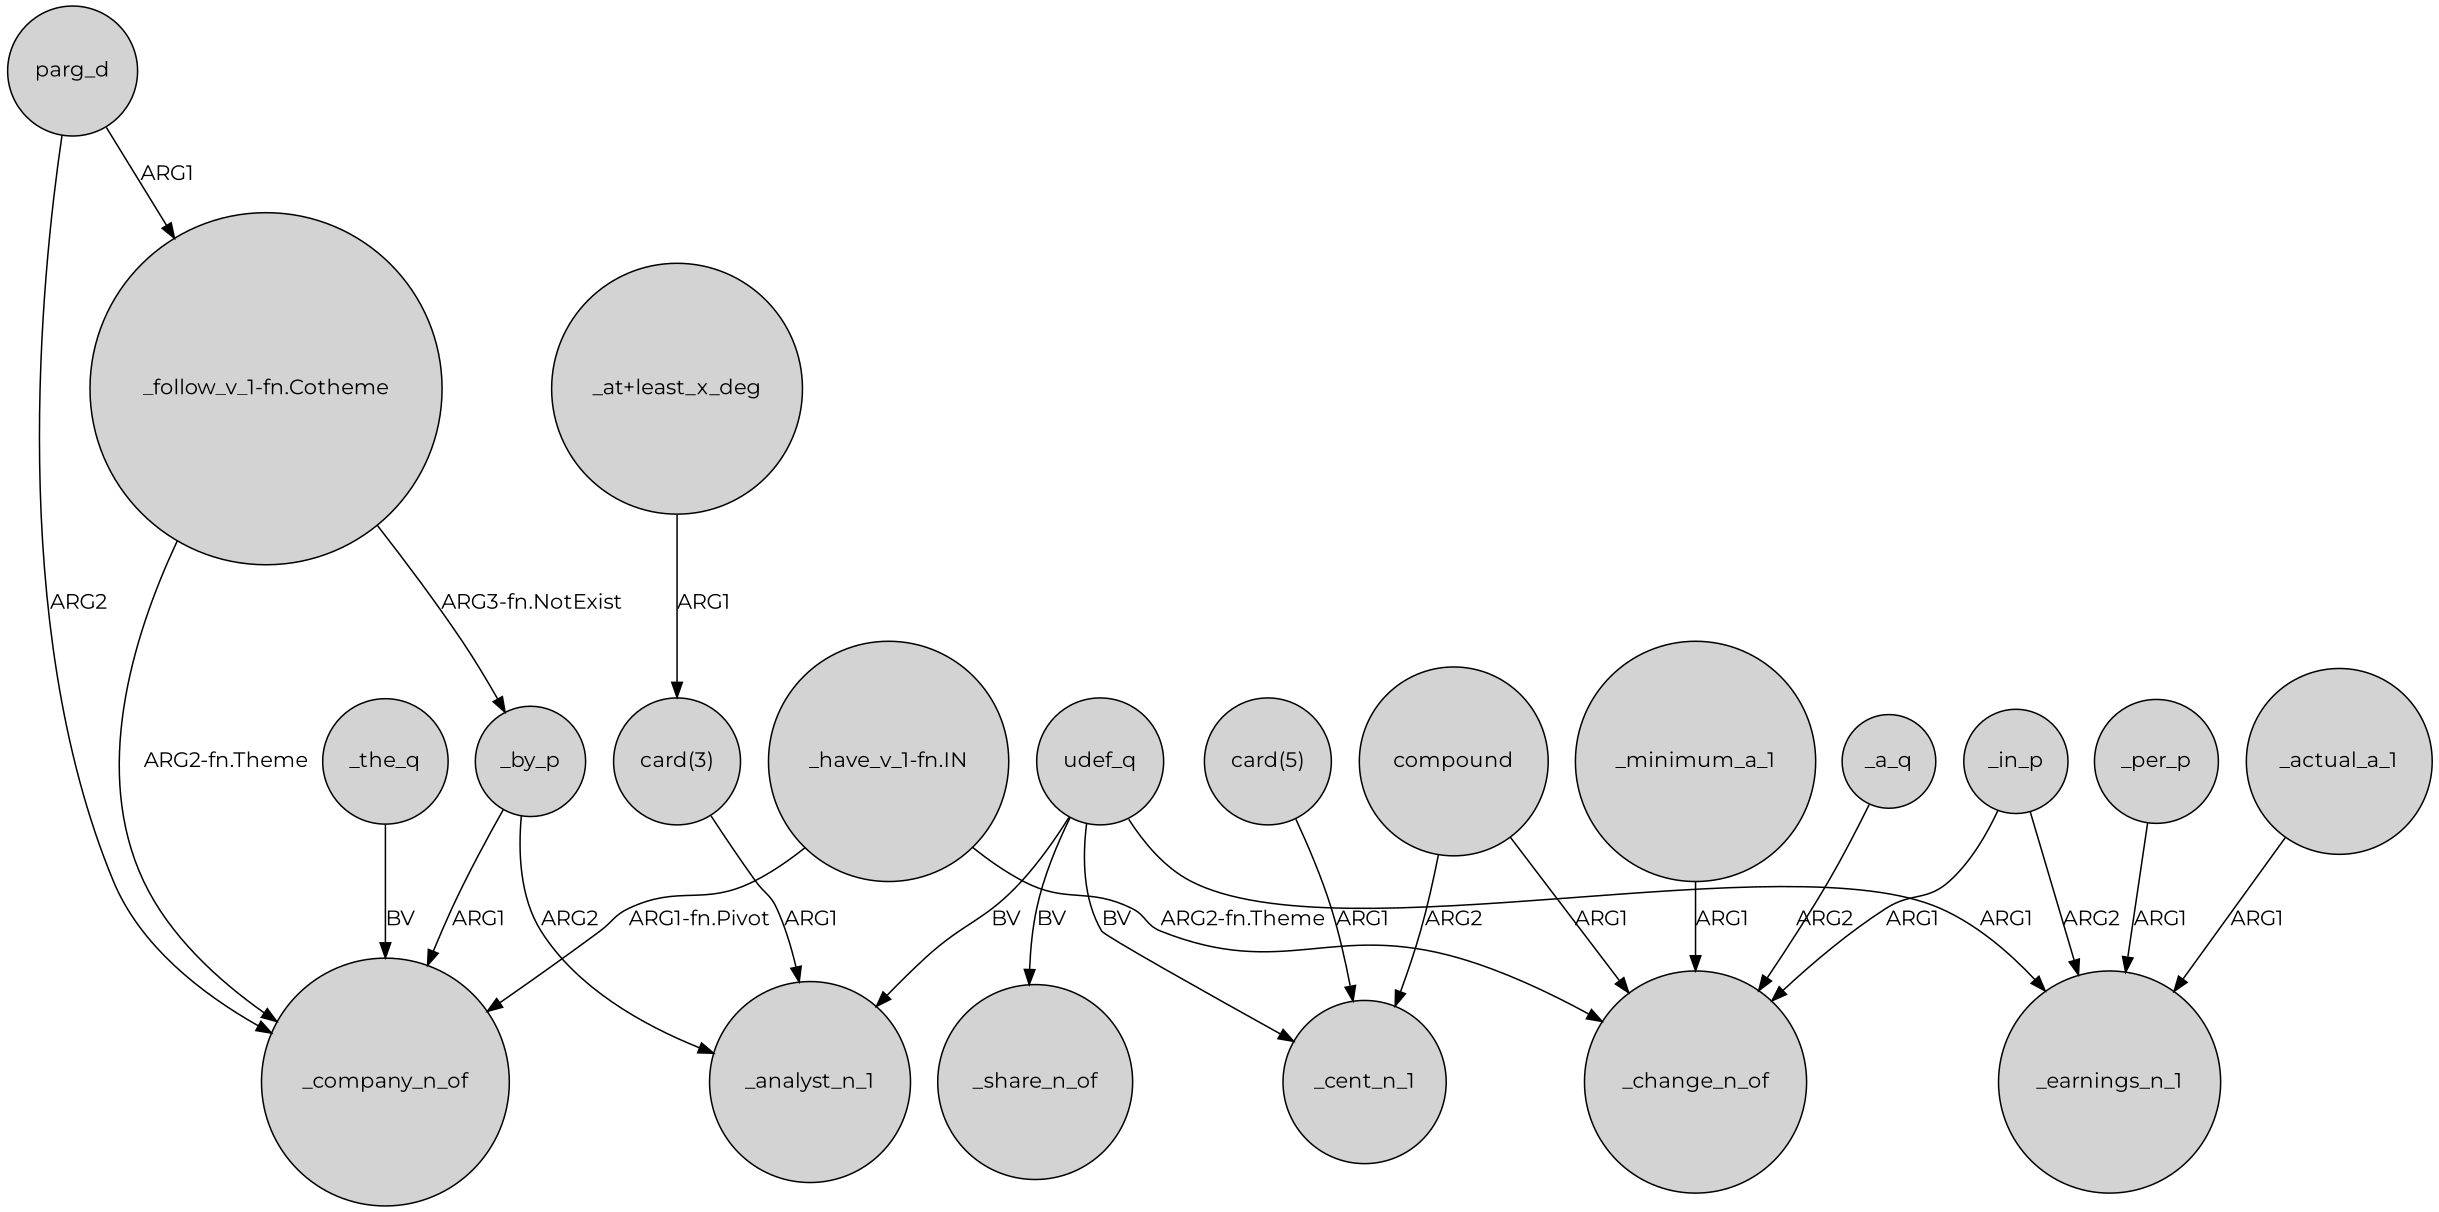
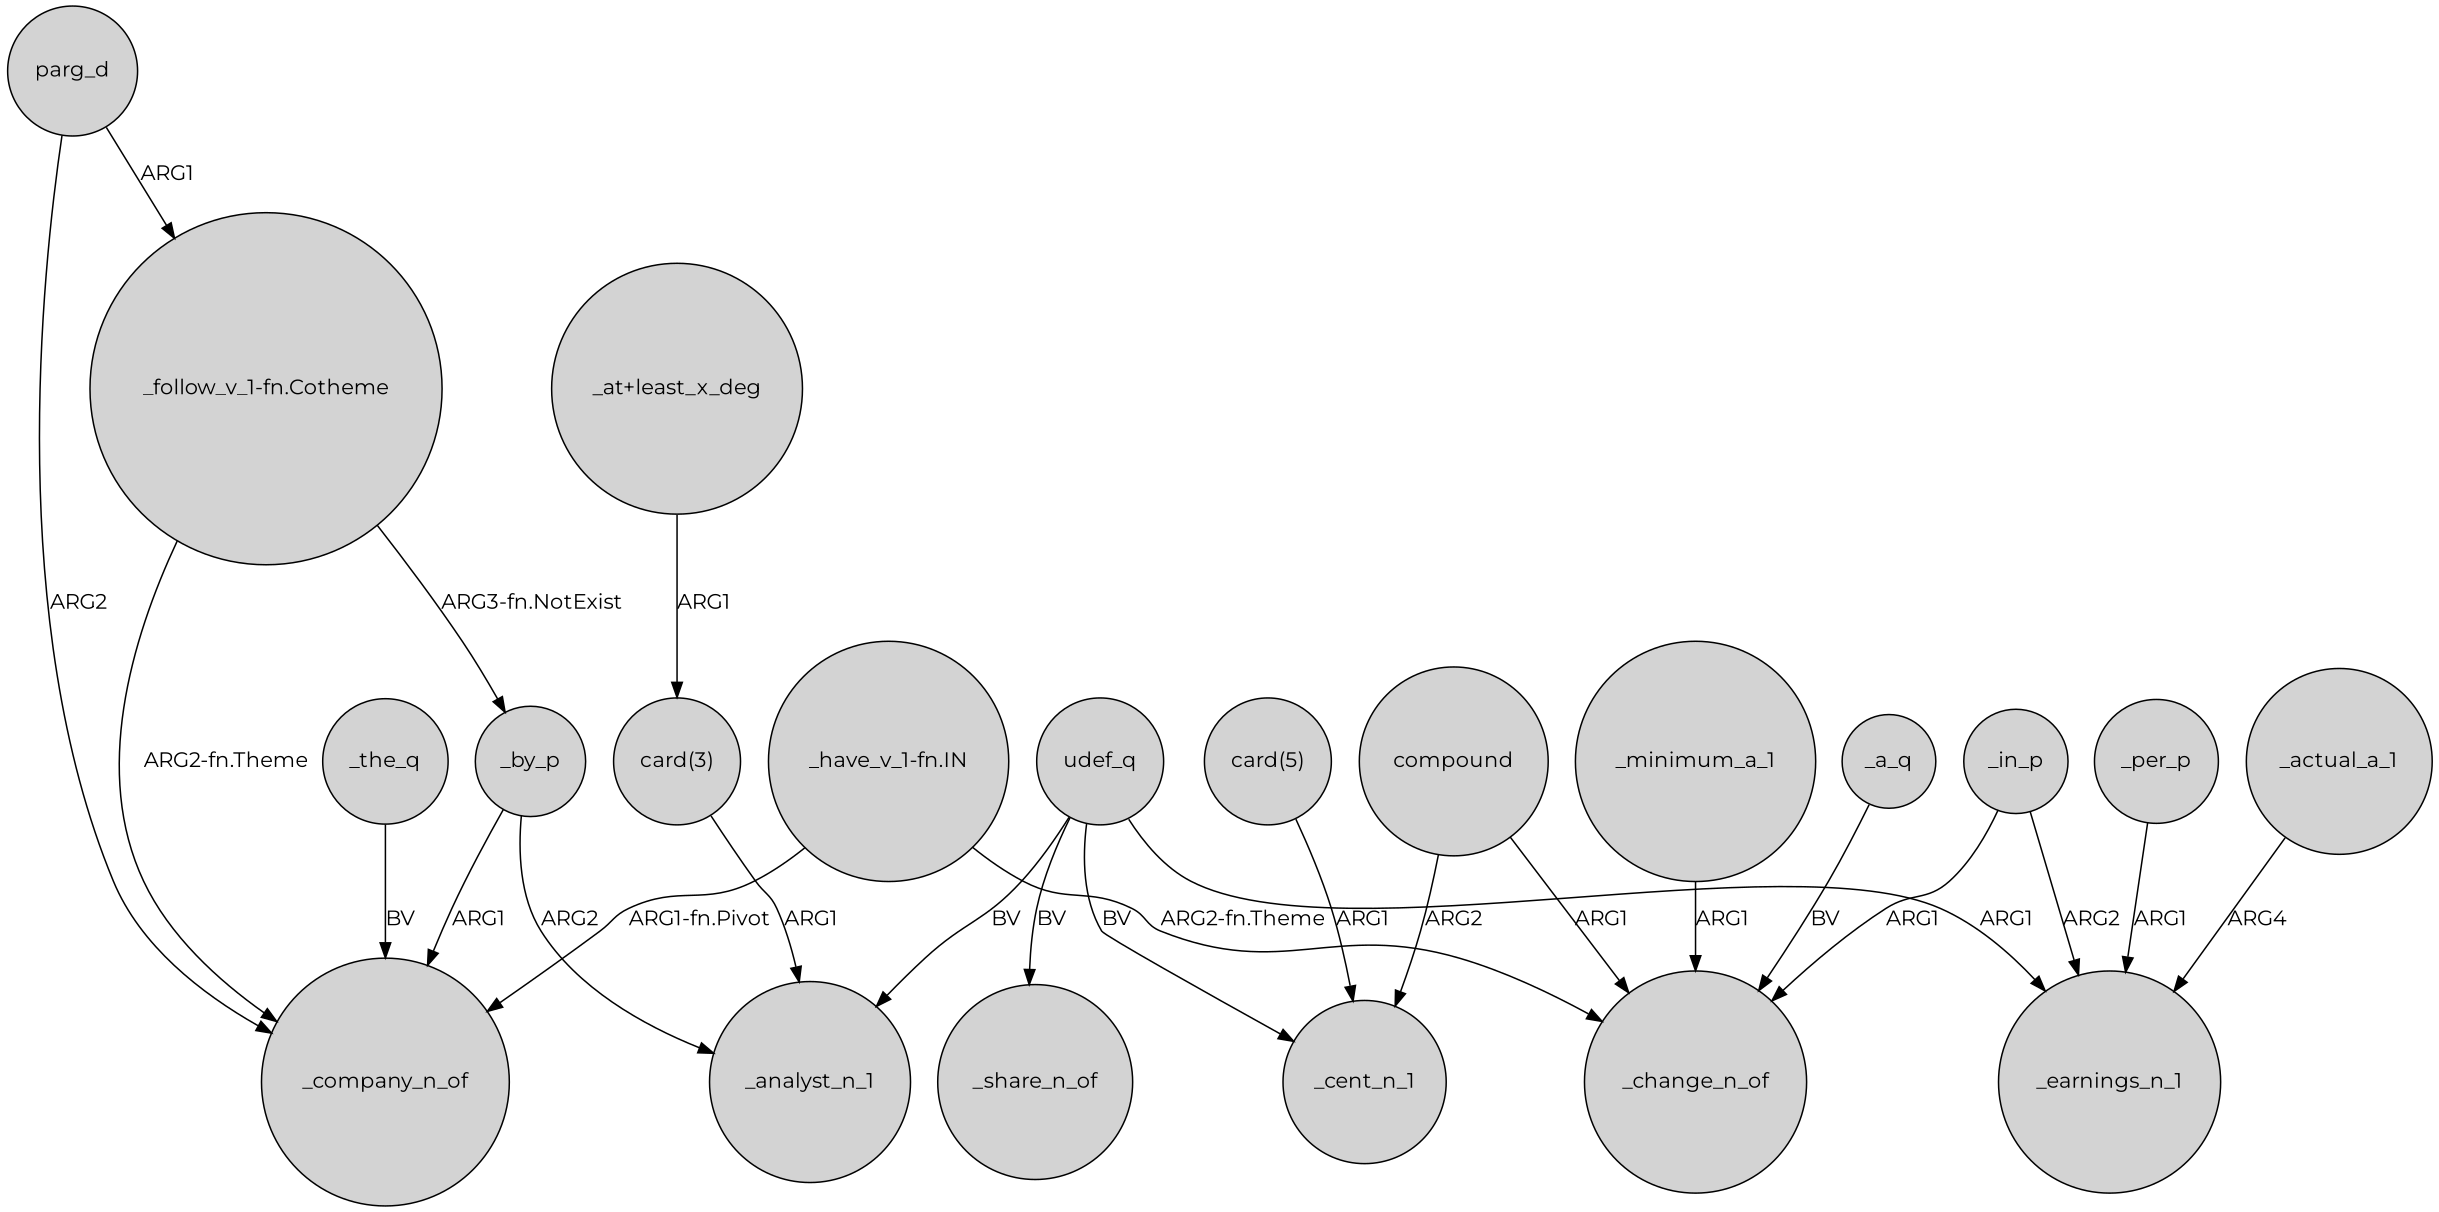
edge "_a_q" -> "_change_n_of": label "ARG2" -> "BV"
edge "_actual_a_1" -> "_earnings_n_1": label "ARG1" -> "ARG4"
